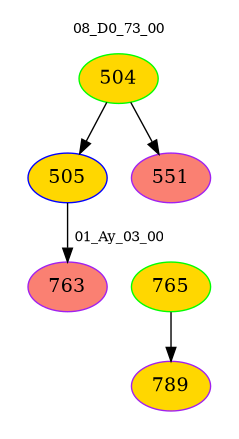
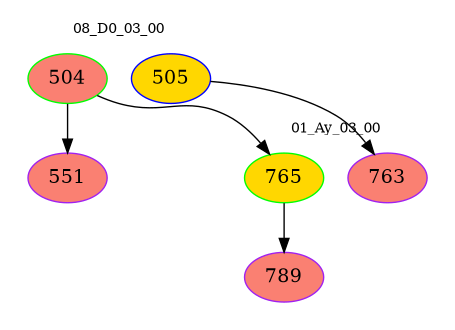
cluster "08_D0_73_00": label "08_D0_73_00" -> "08_D0_03_00"
node "504": fillcolor gold -> salmon
edge "504" -> "505": now "504" -> "765"
node "789": fillcolor gold -> salmon
